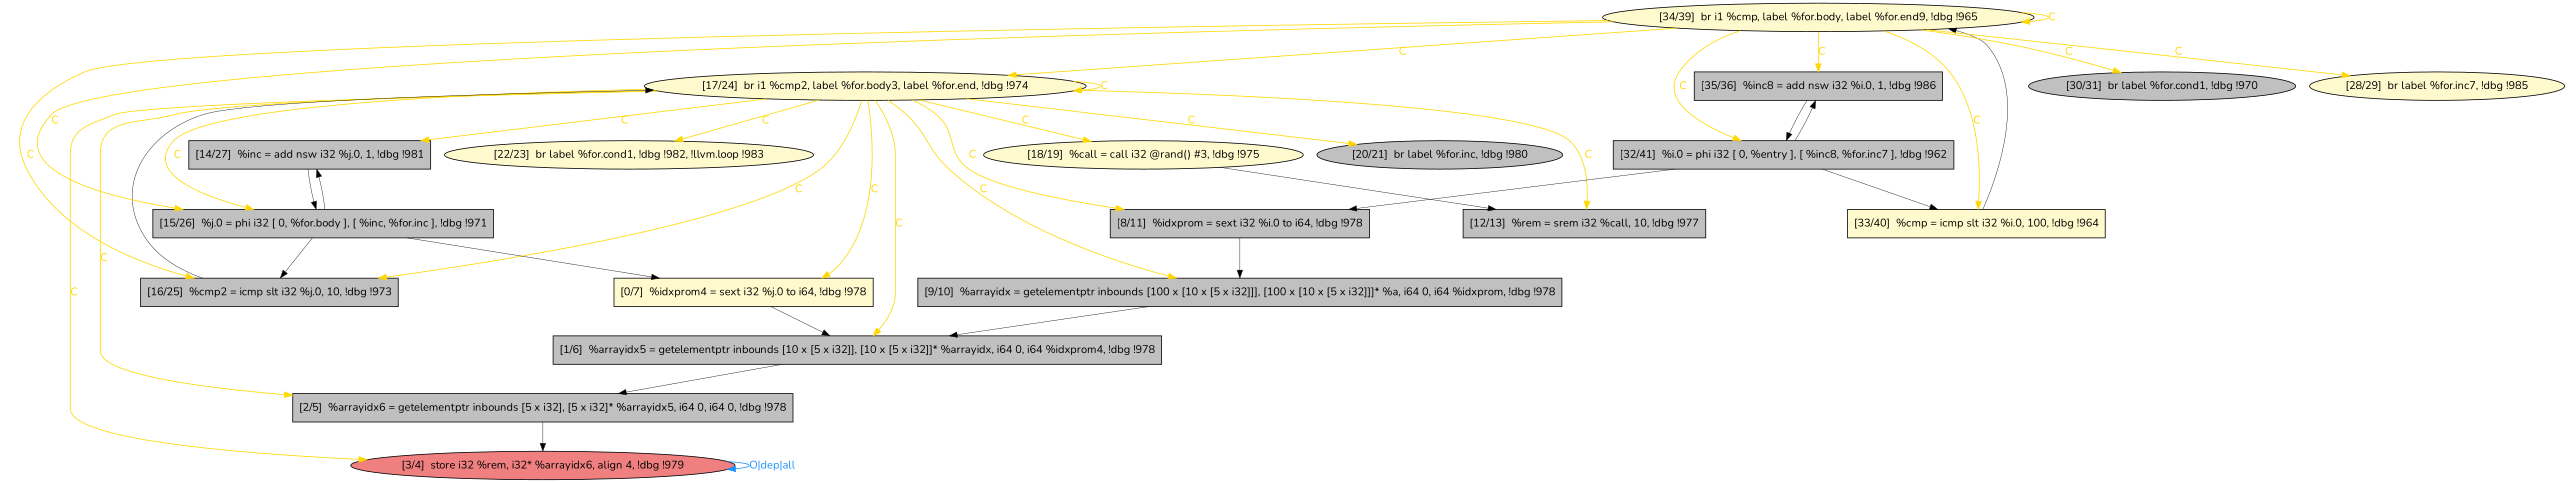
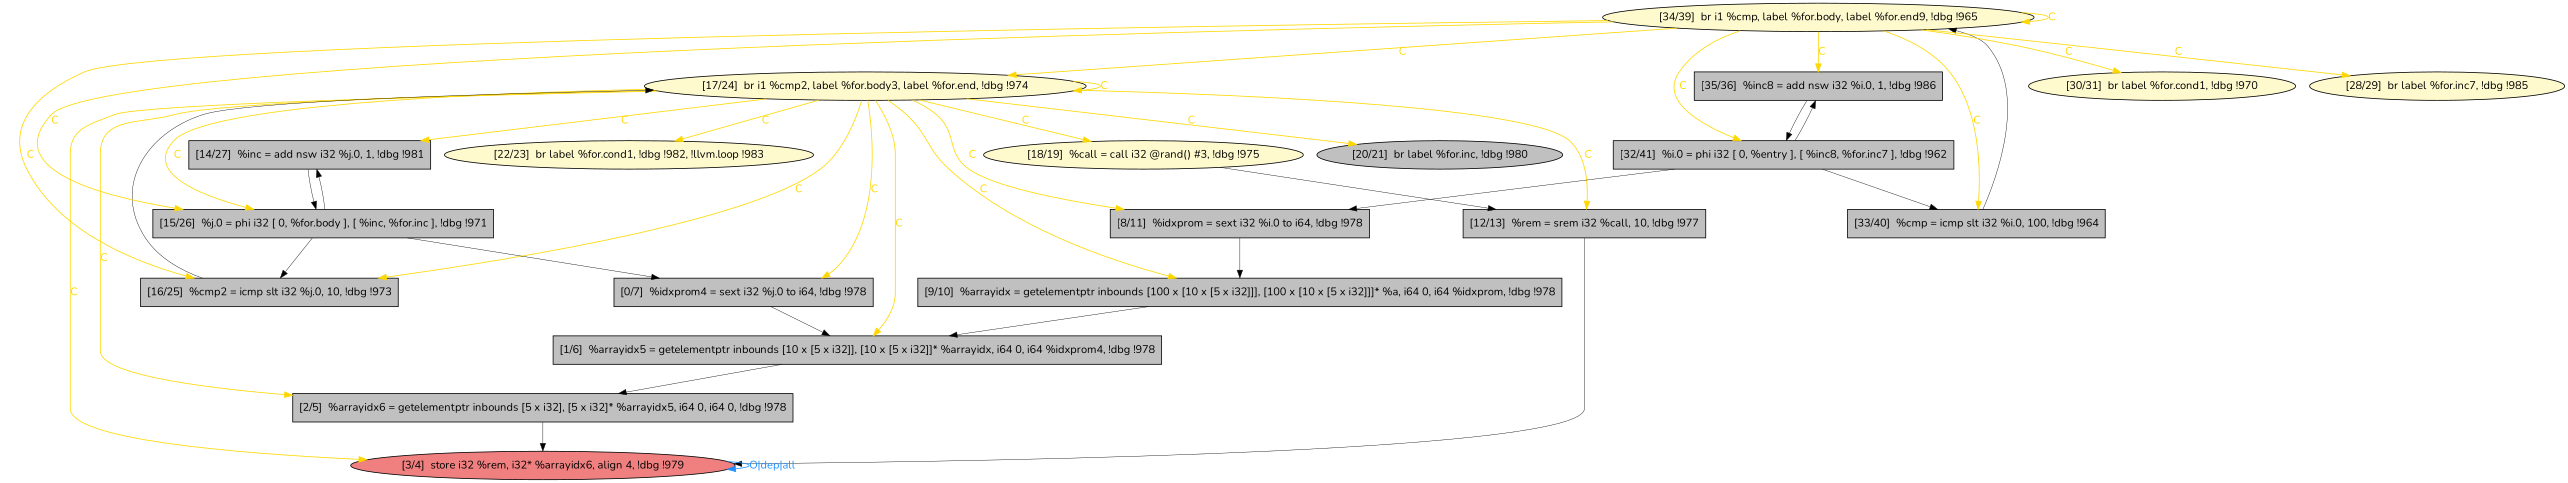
node "[30/31]  br label %for.cond1, !dbg !970": fillcolor grey -> lemonchiffon
node "[33/40]  %cmp = icmp slt i32 %i.0, 100, !dbg !964": fillcolor lemonchiffon -> grey
node "[0/7]  %idxprom4 = sext i32 %j.0 to i64, !dbg !978": fillcolor lemonchiffon -> grey
edge "[12/13]  %rem = srem i32 %call, 10, !dbg !977" -> "[3/4]  store i32 %rem, i32* %arrayidx6, align 4, !dbg !979": added
